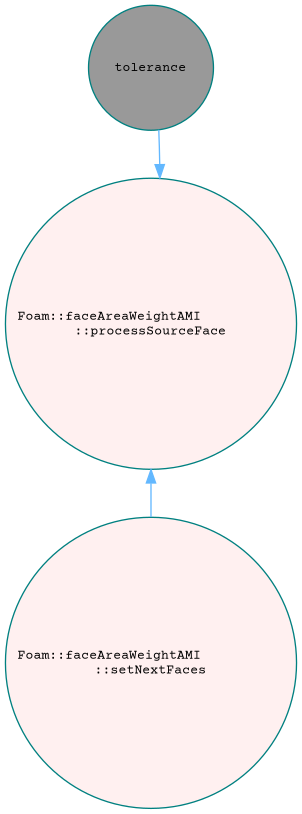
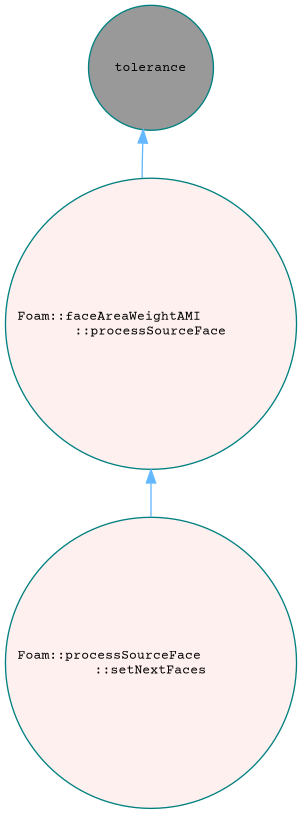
edge "tolerance" -> "Foam::faceAreaWeightAMI ::processSourceFace": reversed
node "Foam::faceAreaWeightAMI ::setNextFaces": label "Foam::faceAreaWeightAMI ::setNextFaces" -> "Foam::processSourceFace ::setNextFaces"
